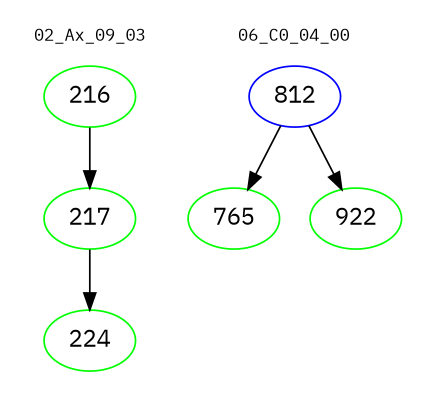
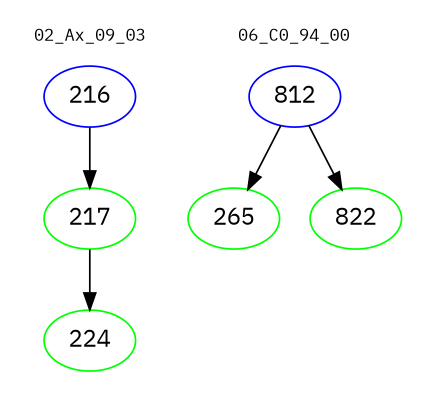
cluster "06_C0_04_00": label "06_C0_04_00" -> "06_C0_94_00"
node "216": color green -> blue
node "765": label "765" -> "265"
node "922": label "922" -> "822"
